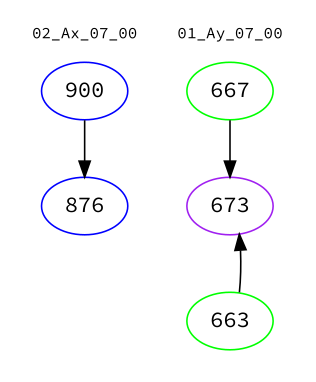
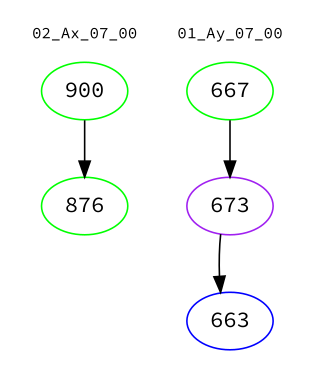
node "900": color blue -> green
node "876": color blue -> green
edge "663" -> "673": reversed
node "663": color green -> blue
